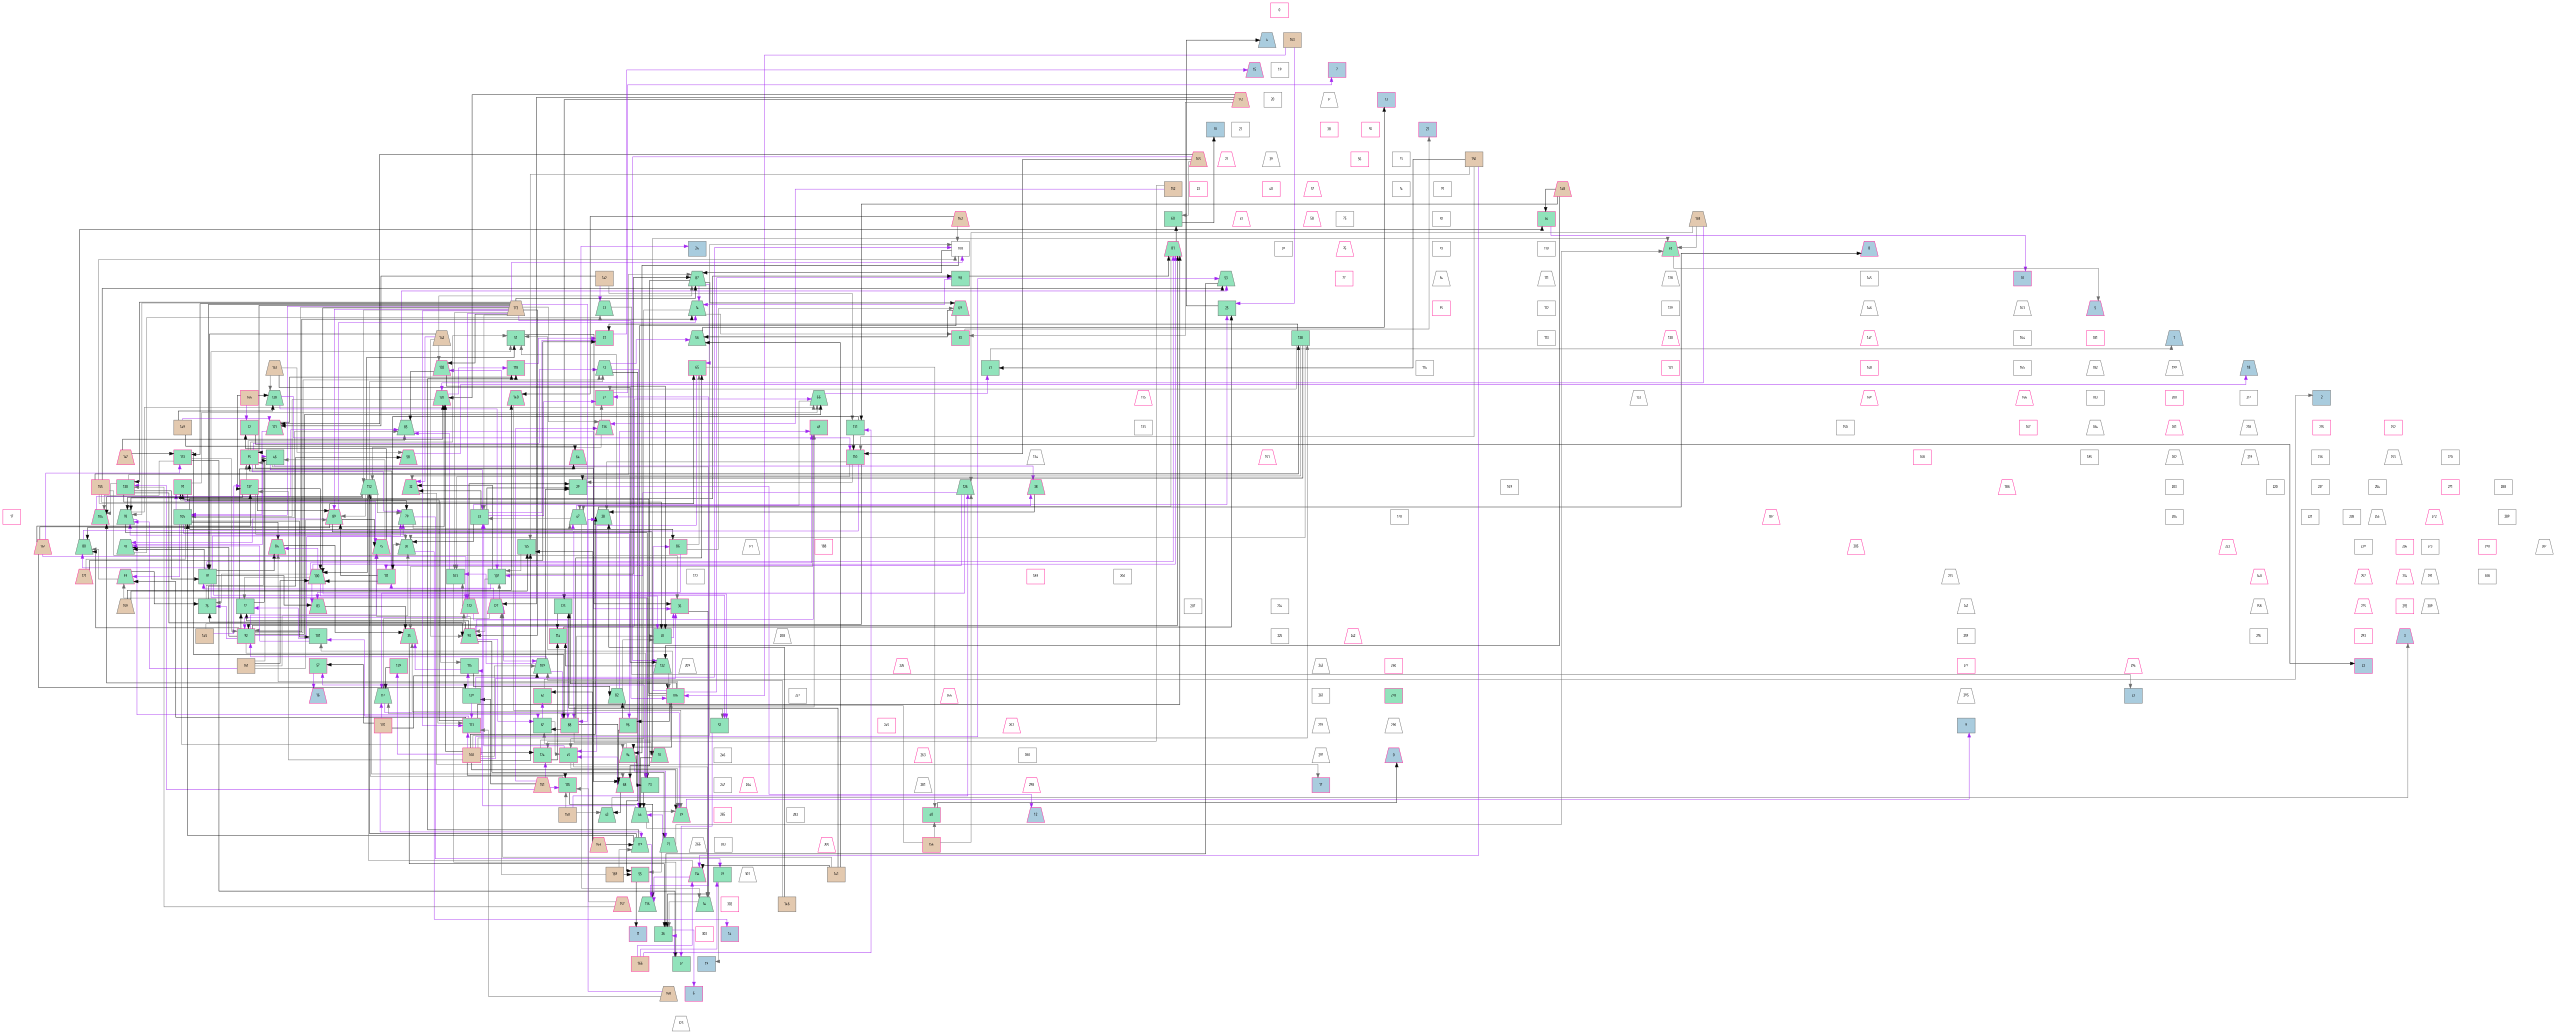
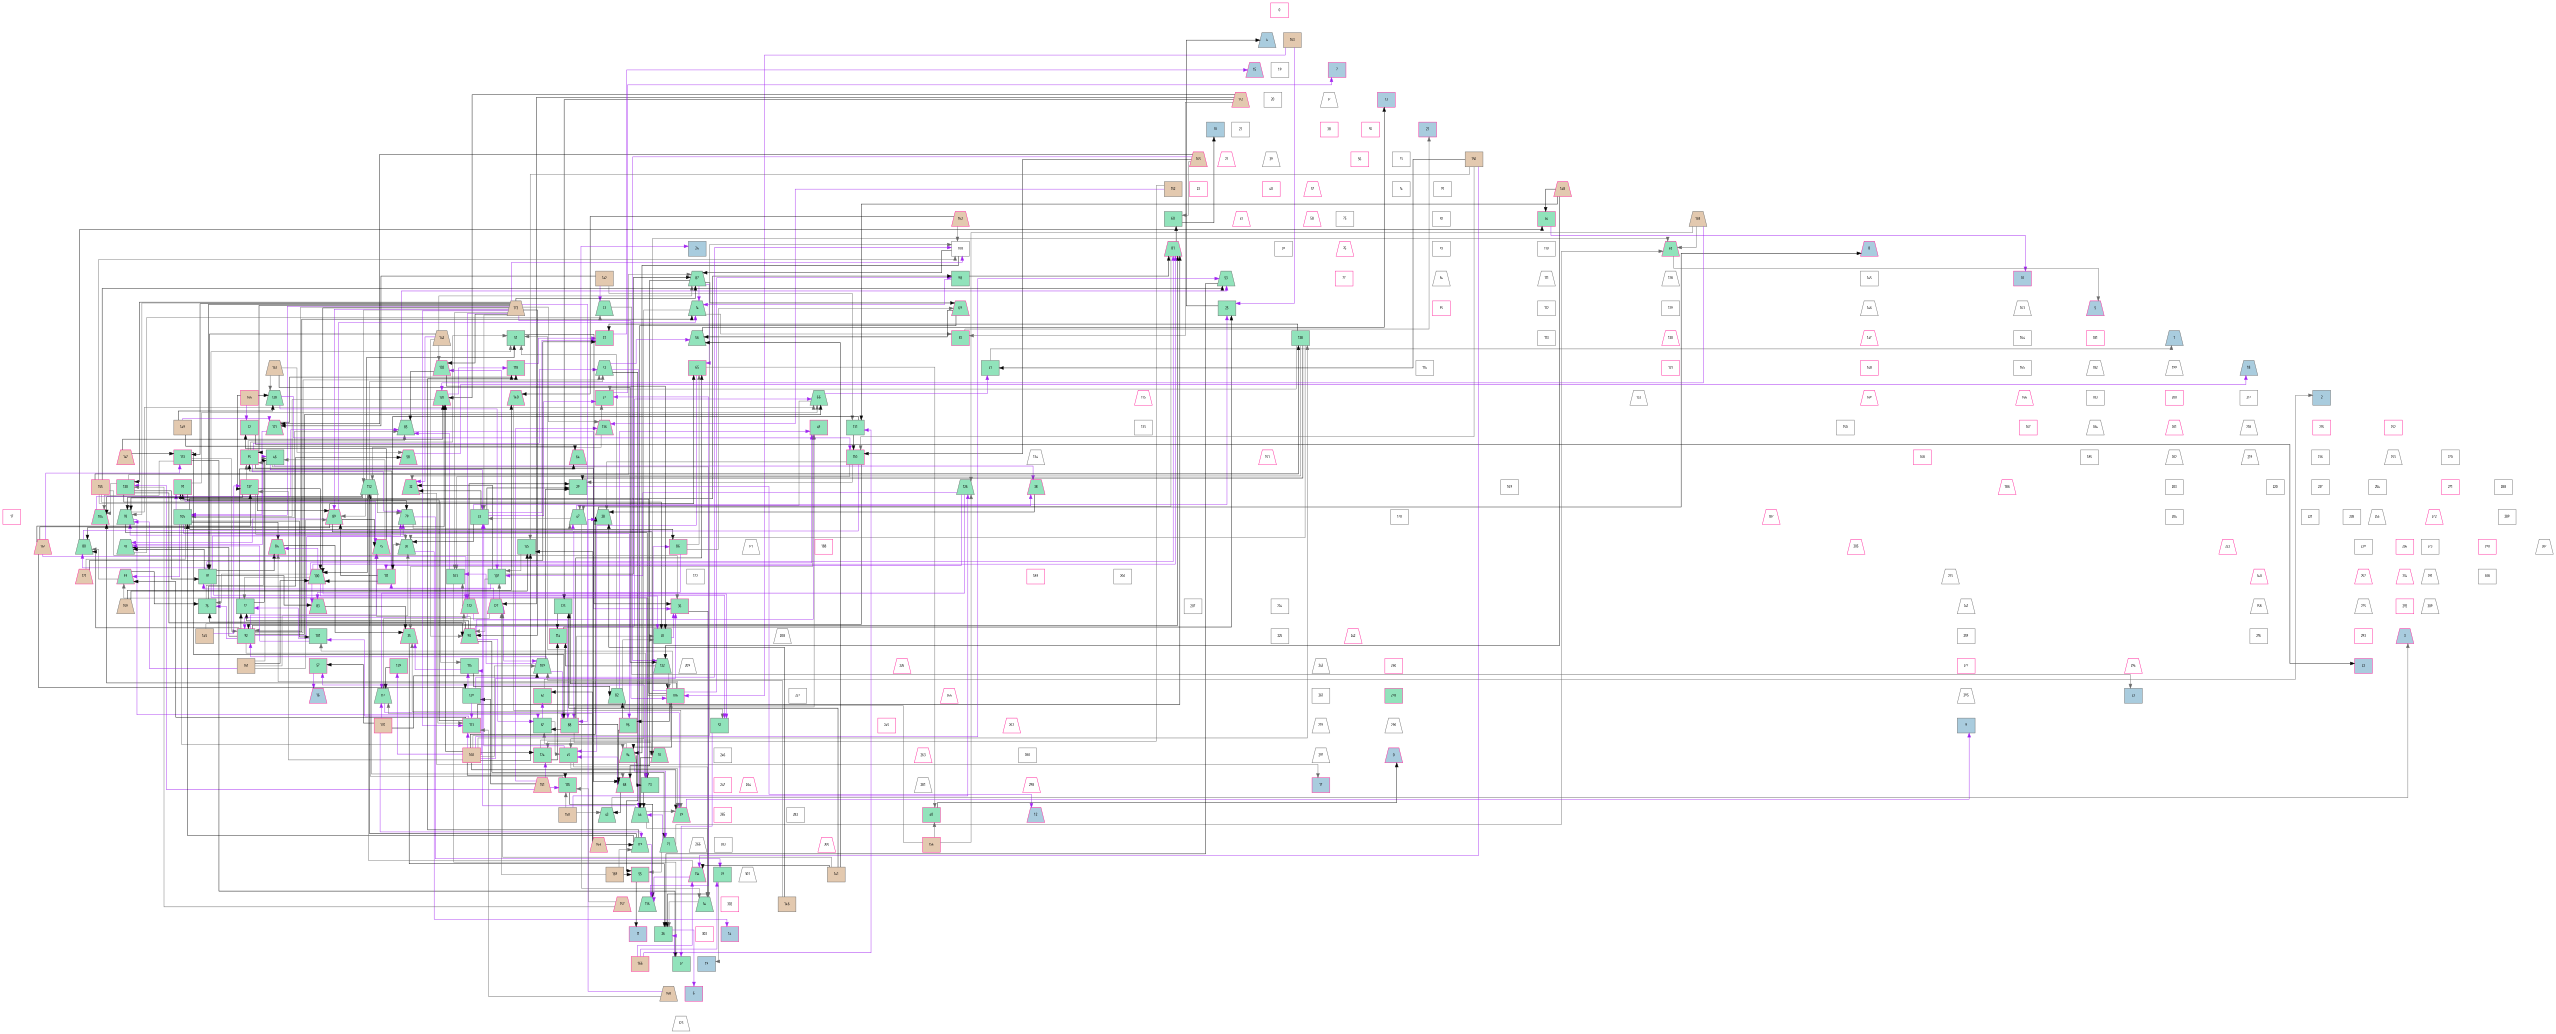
node "275": color deeppink -> gray40
node "247": color gray40 -> deeppink
